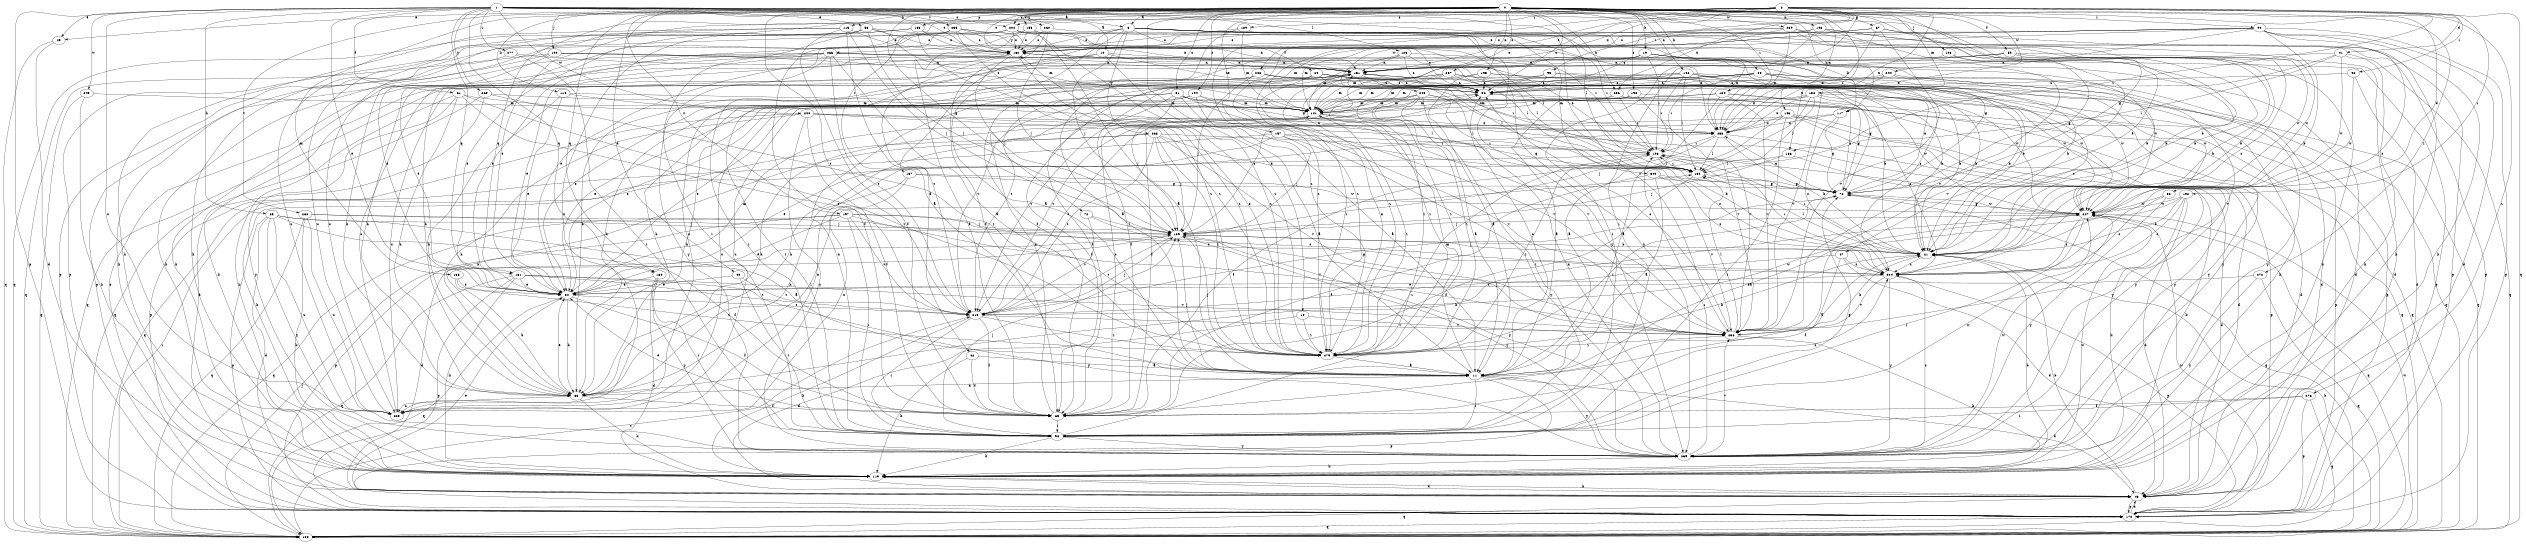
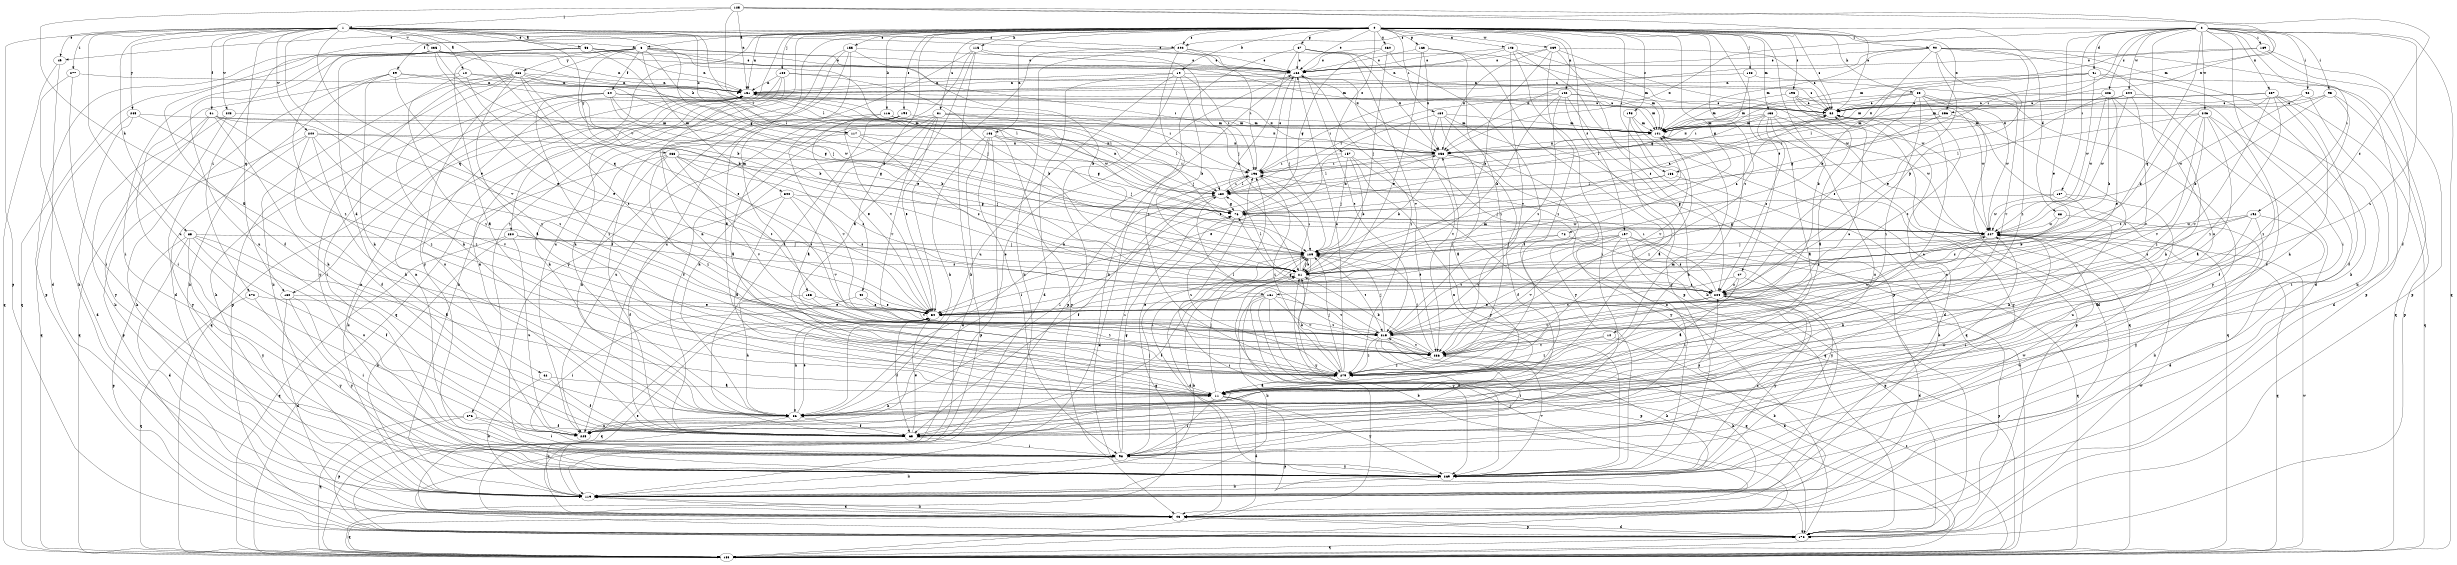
edge "1" -> "125": reversed
edge "194" -> "54": label "e" -> "v"
